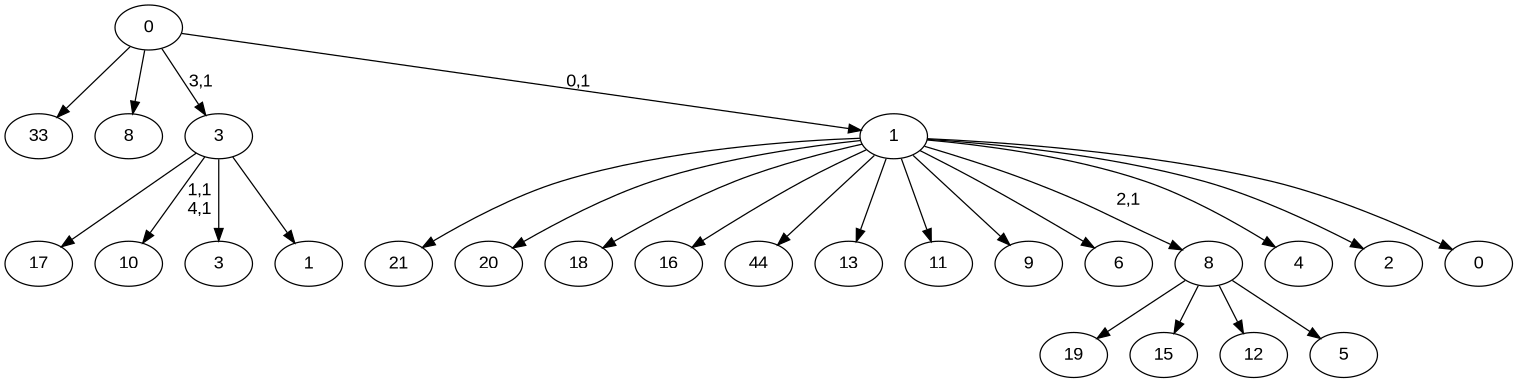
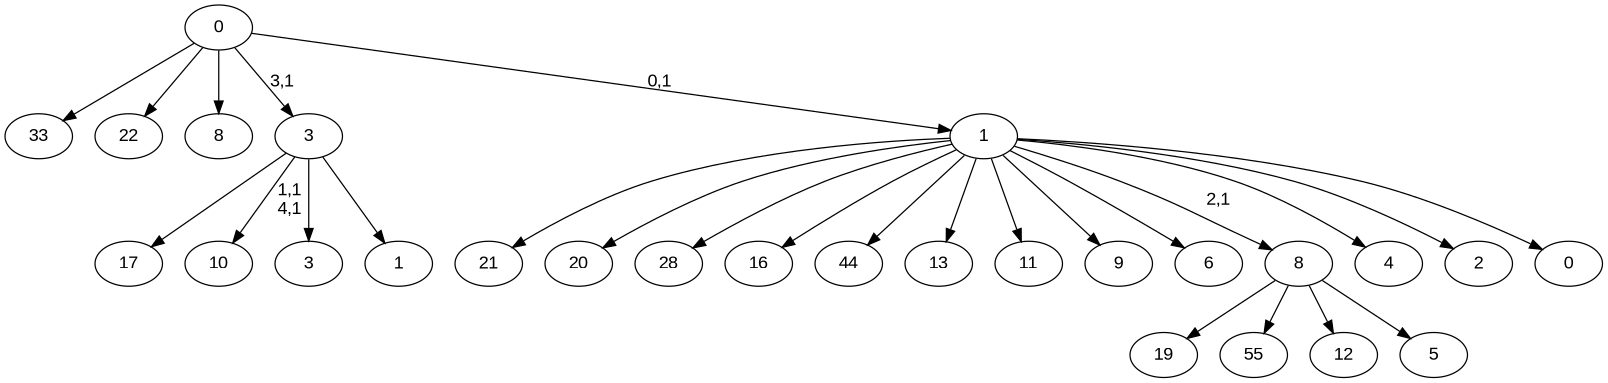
node "22": added
node "18": label "18" -> "28"
node "15": label "15" -> "55"
